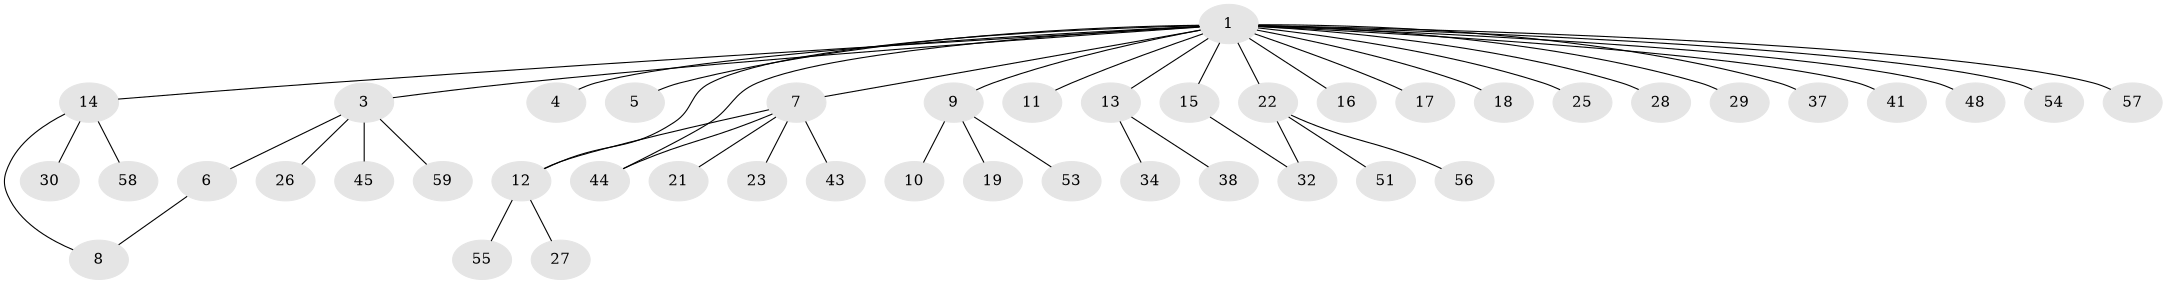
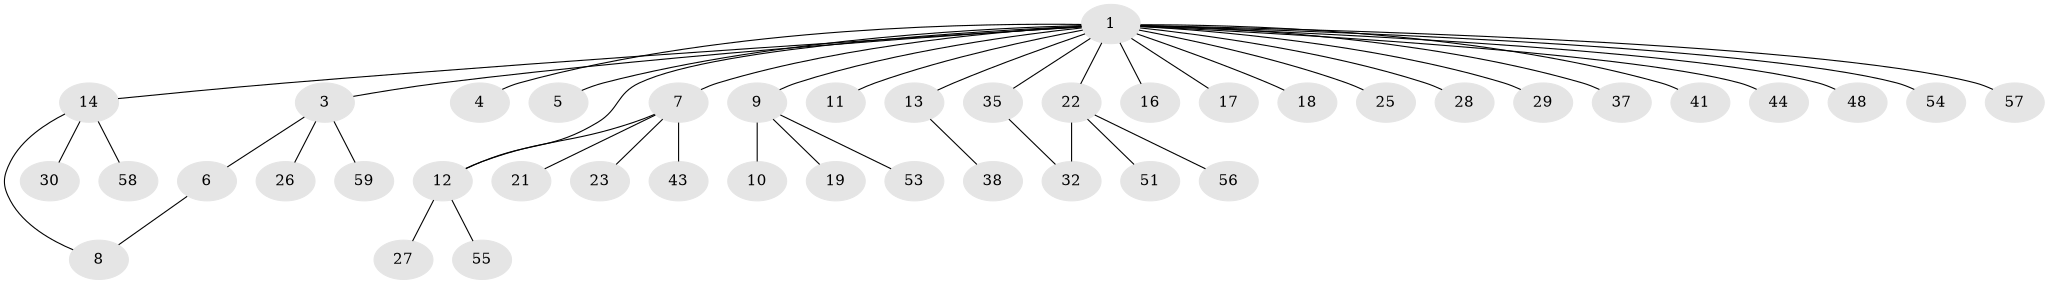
node "15": label "15" -> "35"
edge "7" -- "44": removed
node "45": removed
node "34": removed
